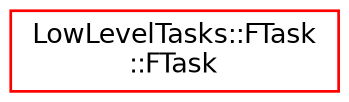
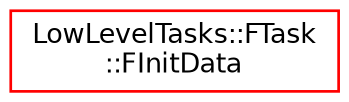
node "LowLevelTasks::FTask ::FTask": label "LowLevelTasks::FTask ::FTask" -> "LowLevelTasks::FTask ::FInitData"
